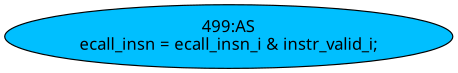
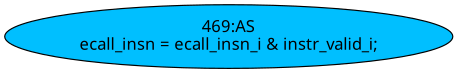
node "499:AS ecall_insn = ecall_insn_i & instr_valid_i;": label "499:AS ecall_insn = ecall_insn_i & instr_valid_i;" -> "469:AS ecall_insn = ecall_insn_i & instr_valid_i;"
